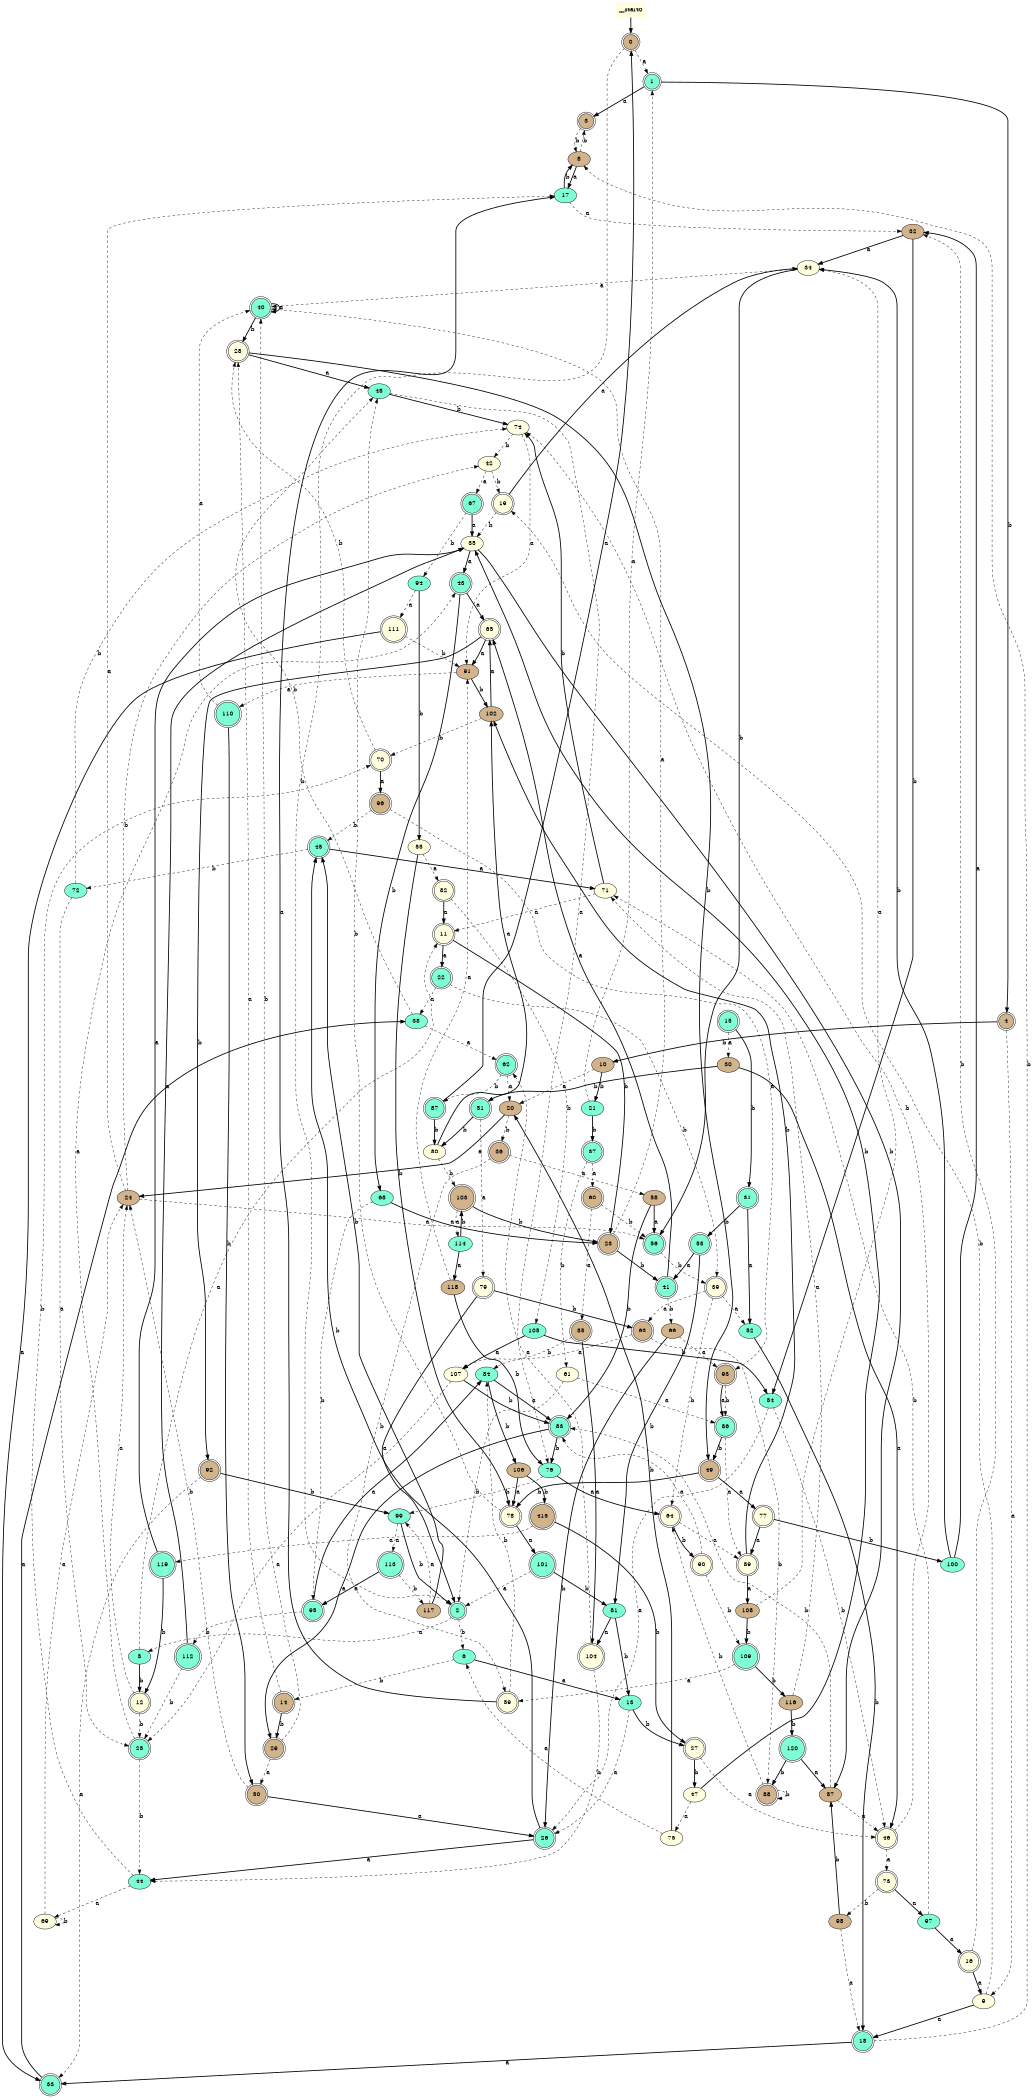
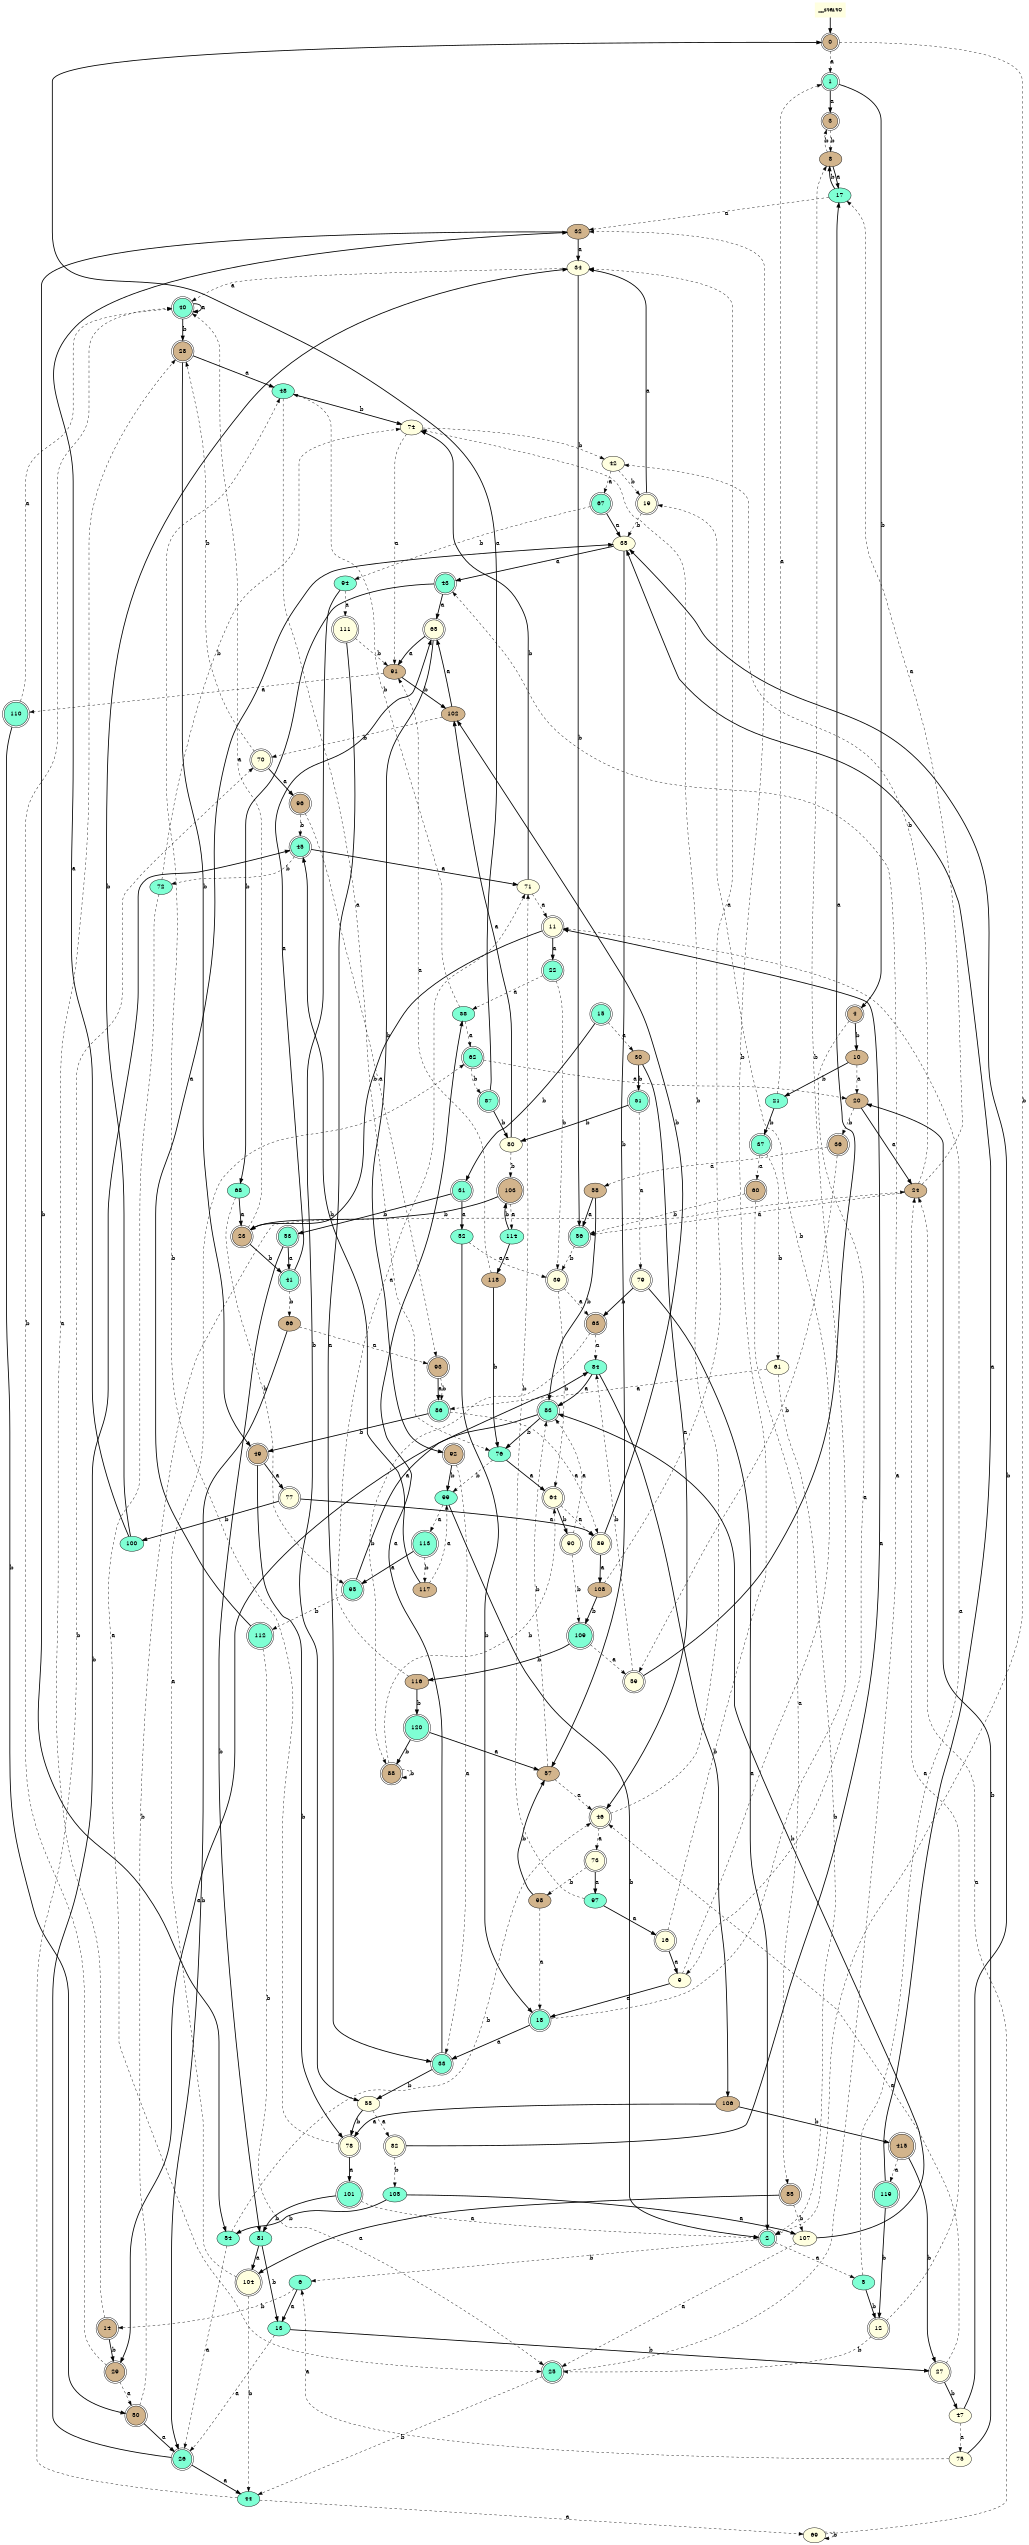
node "28": fillcolor lightyellow -> tan
edge "39" -> "52": reversed
edge "33" -> "55": added, label "b"
